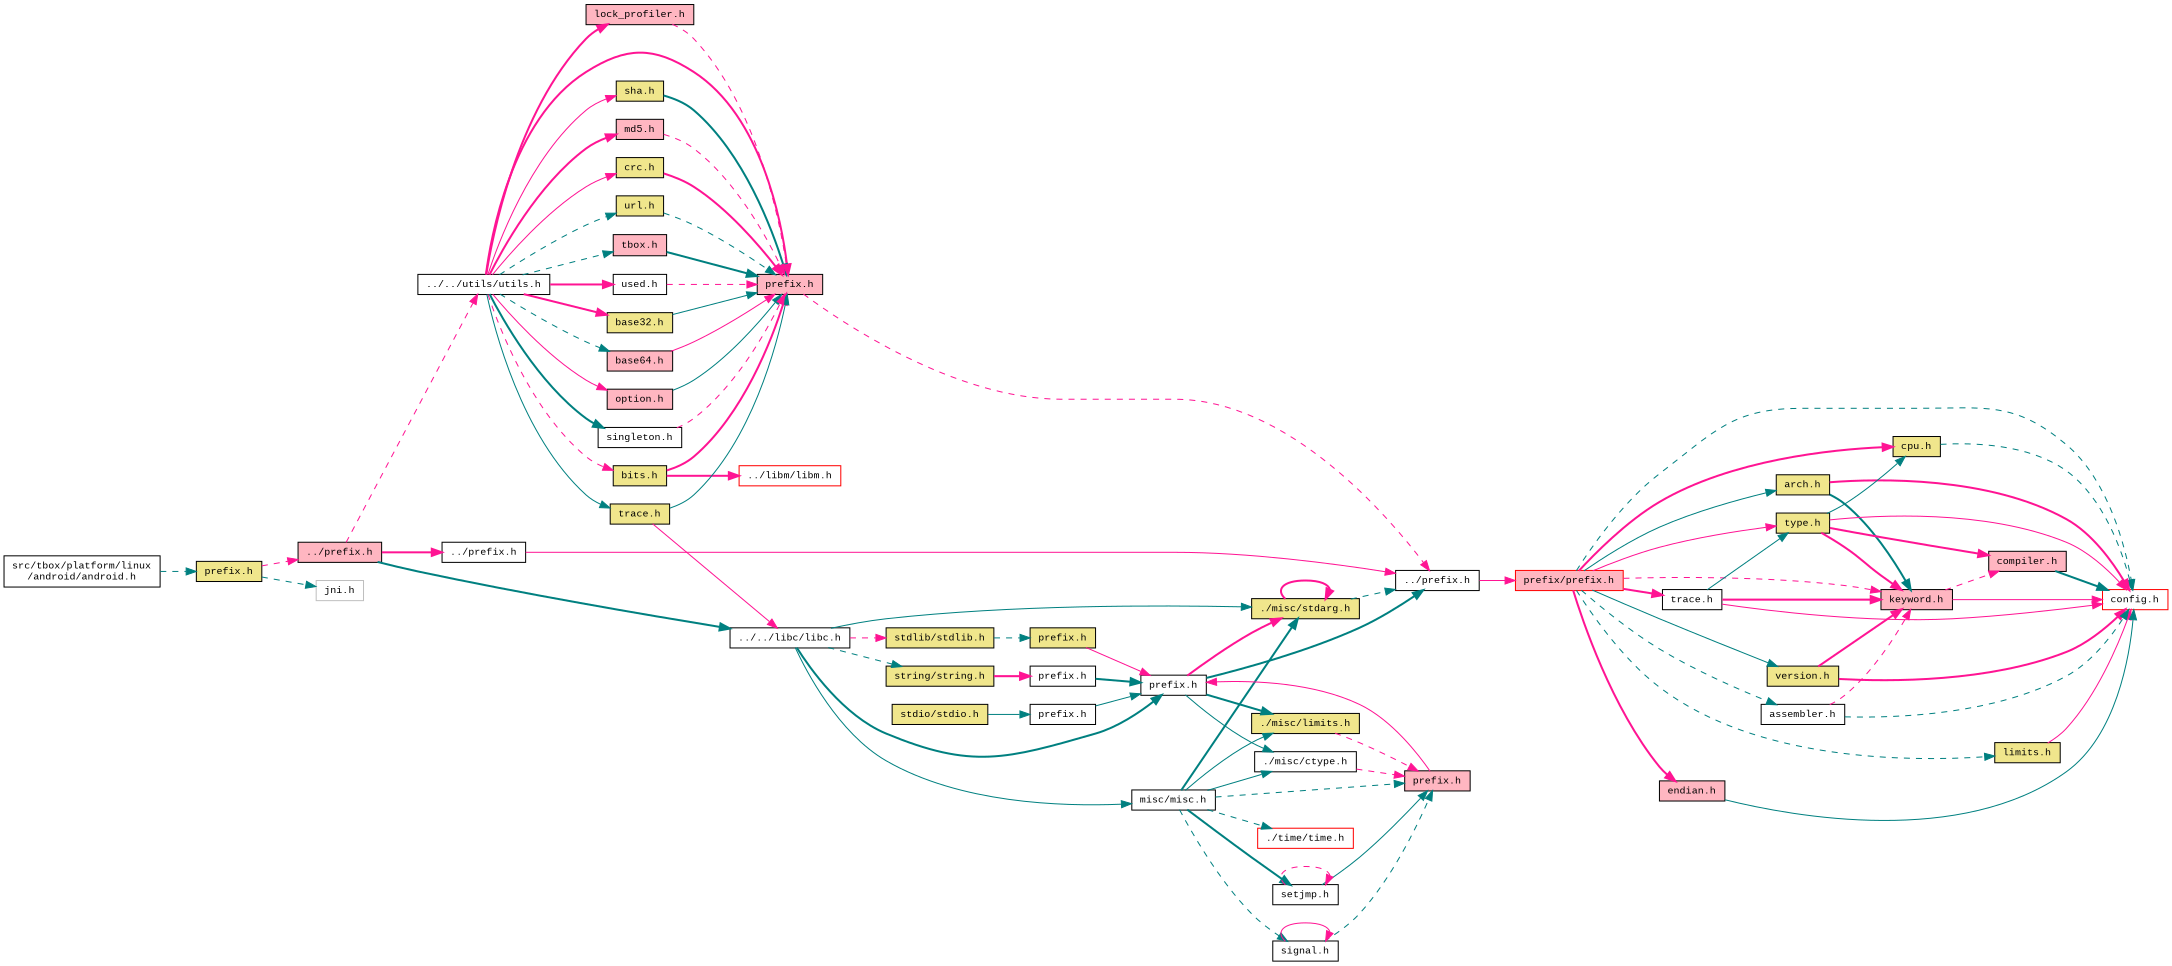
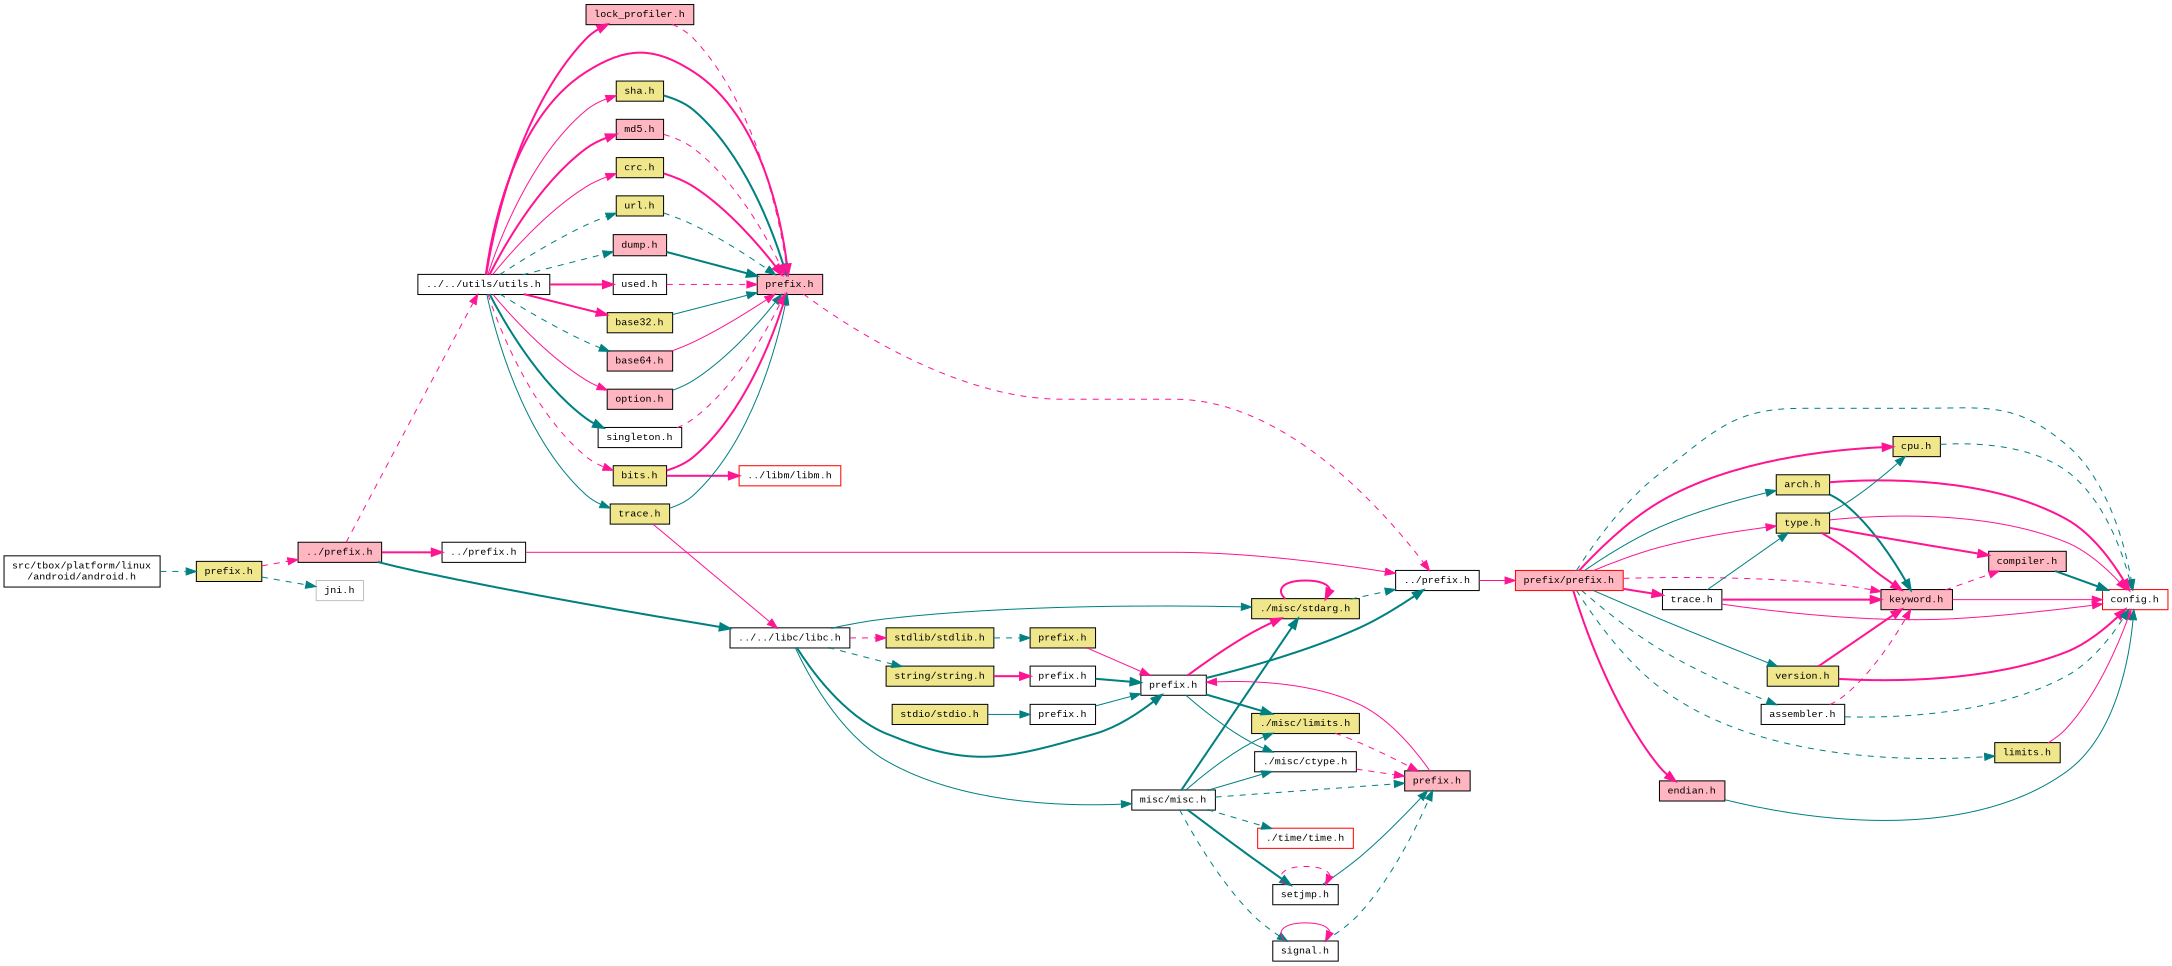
node "tbox.h": label "tbox.h" -> "dump.h"
